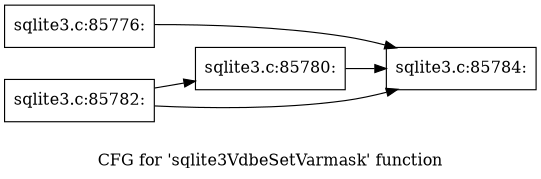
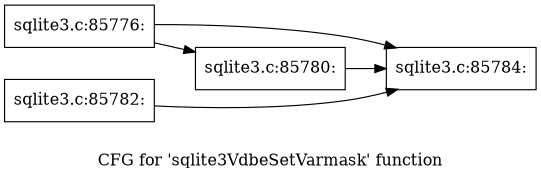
edge "sqlite3.c:85782:" -> "sqlite3.c:85780:": now "sqlite3.c:85776:" -> "sqlite3.c:85780:"
